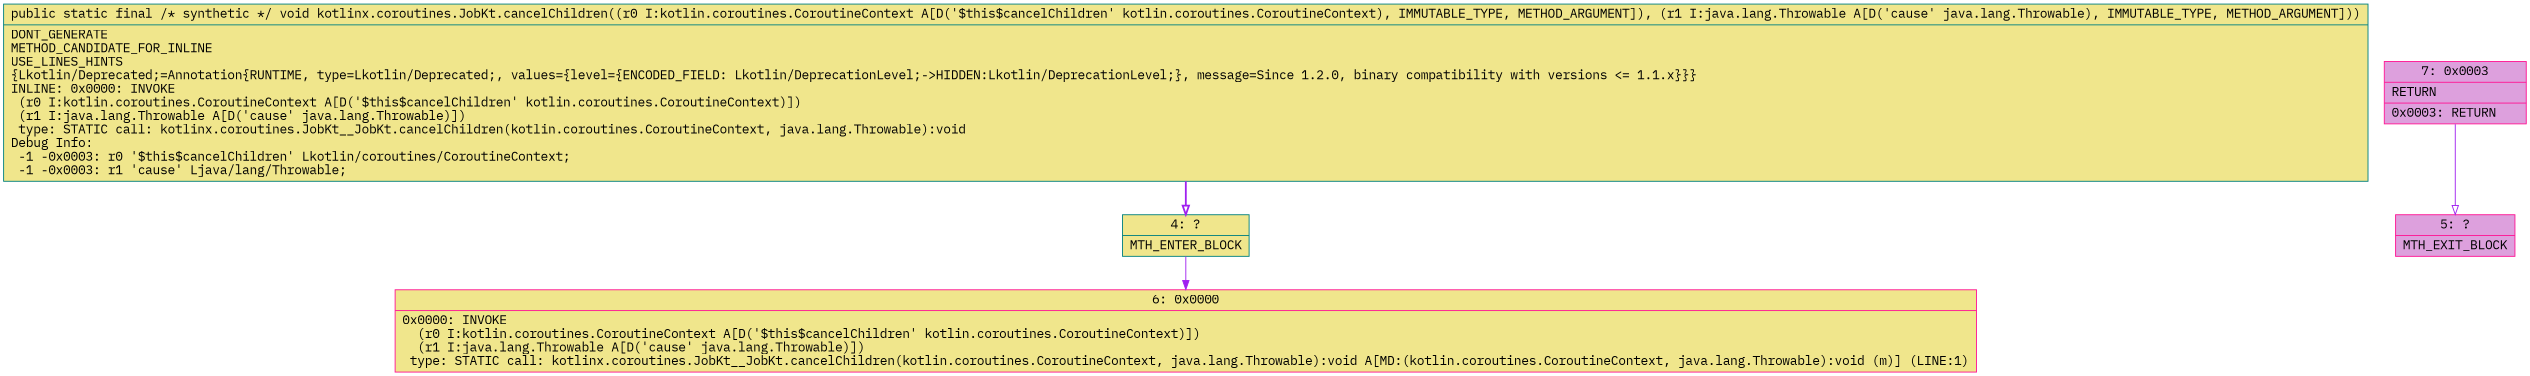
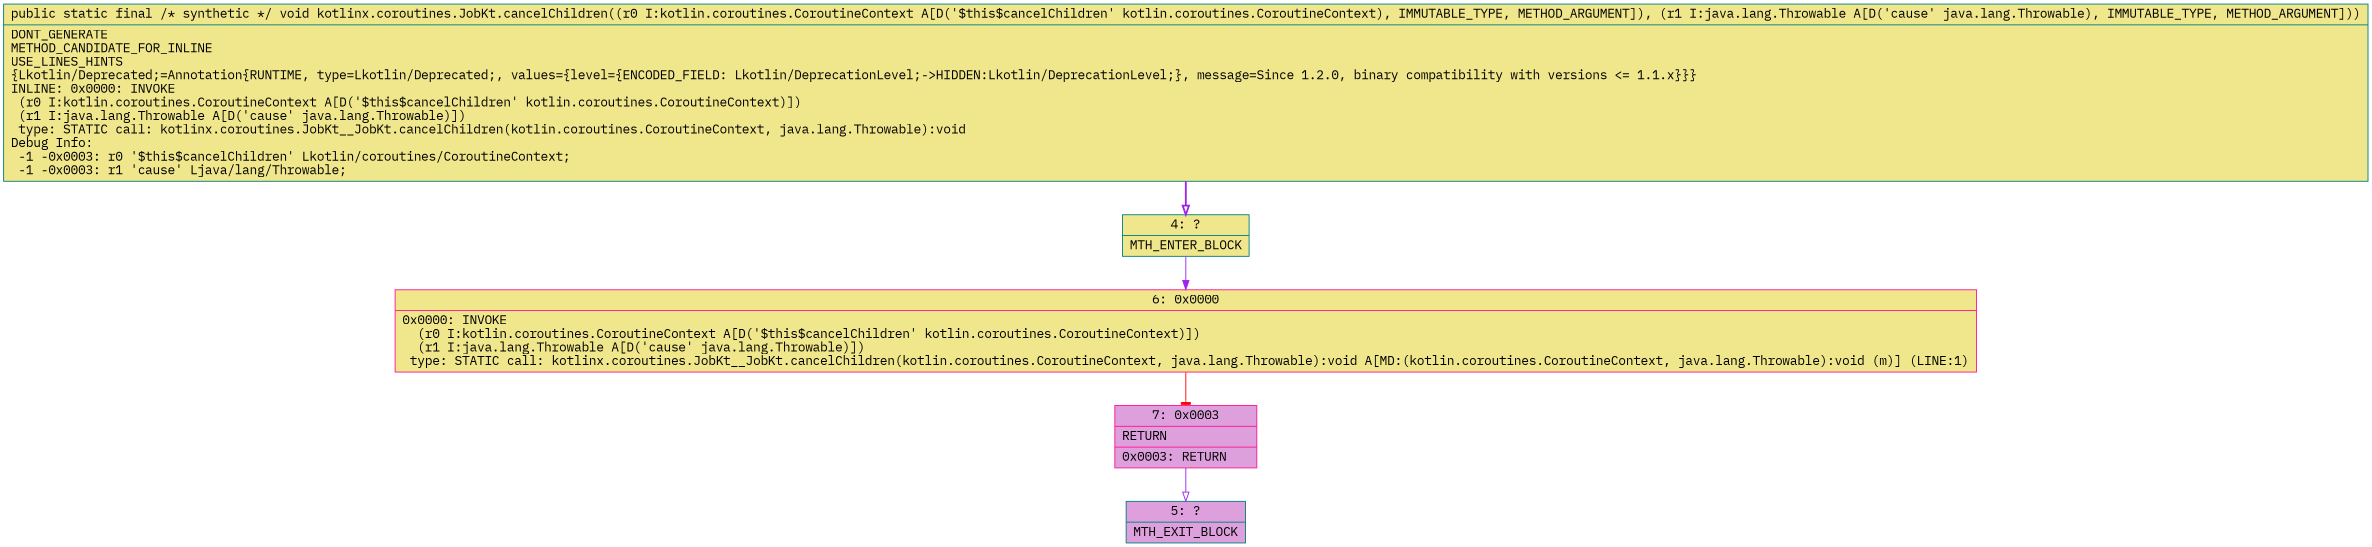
node "5: ?": color deeppink -> teal
edge "6: 0x0000" -> "7: 0x0003": added
